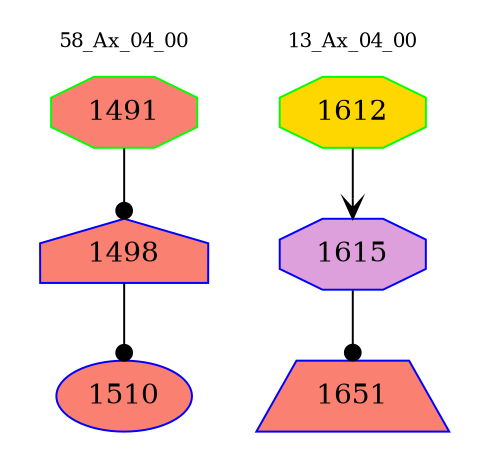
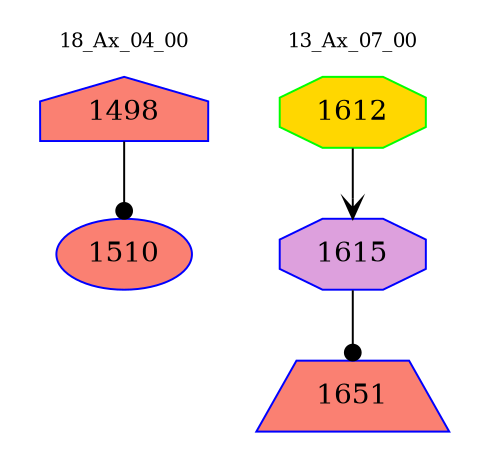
cluster "58_Ax_04_00": label "58_Ax_04_00" -> "18_Ax_04_00"
cluster "13_Ax_04_00": label "13_Ax_04_00" -> "13_Ax_07_00"
node "1491": removed
